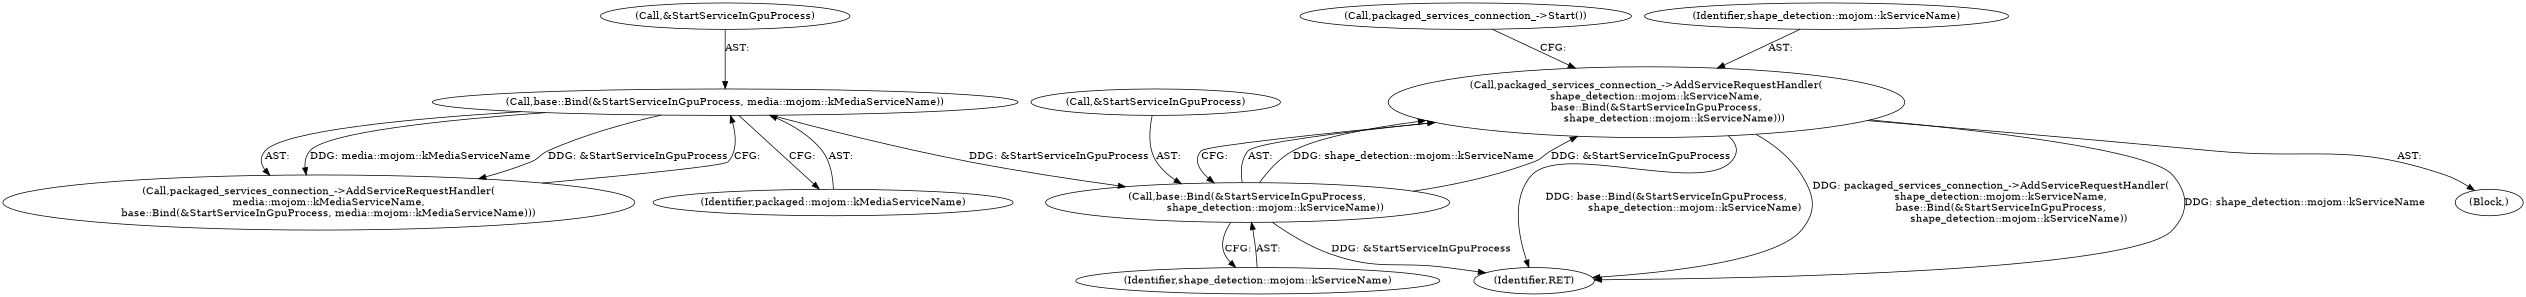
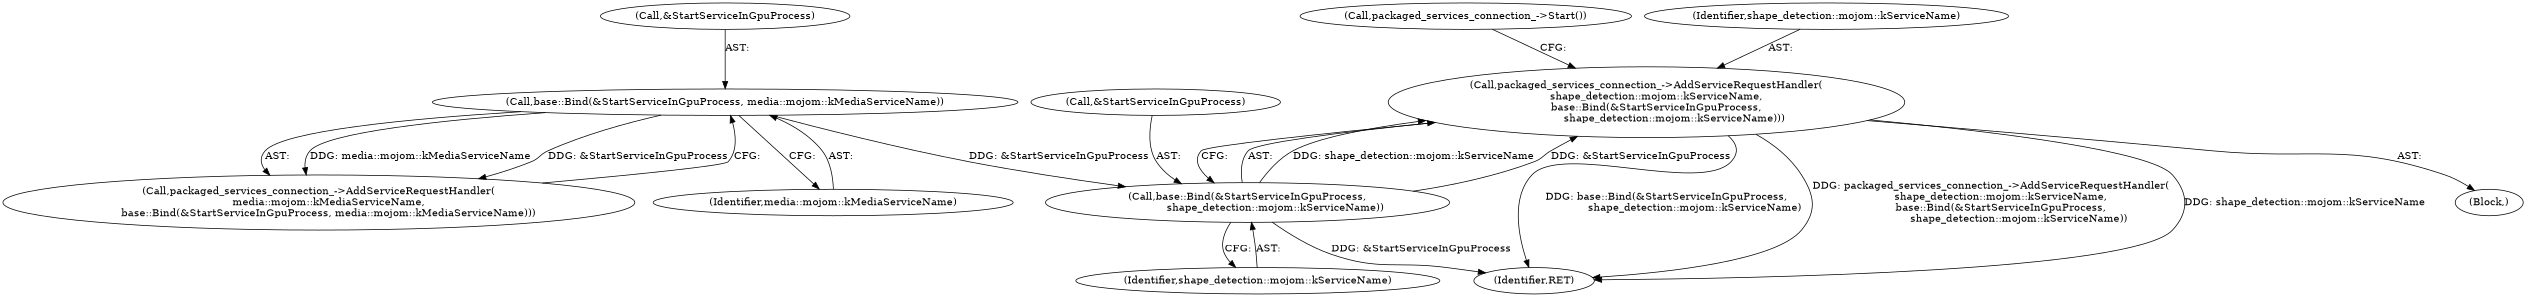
node "(Identifier,packaged::mojom::kMediaServiceName)": label "(Identifier,packaged::mojom::kMediaServiceName)" -> "(Identifier,media::mojom::kMediaServiceName)"
